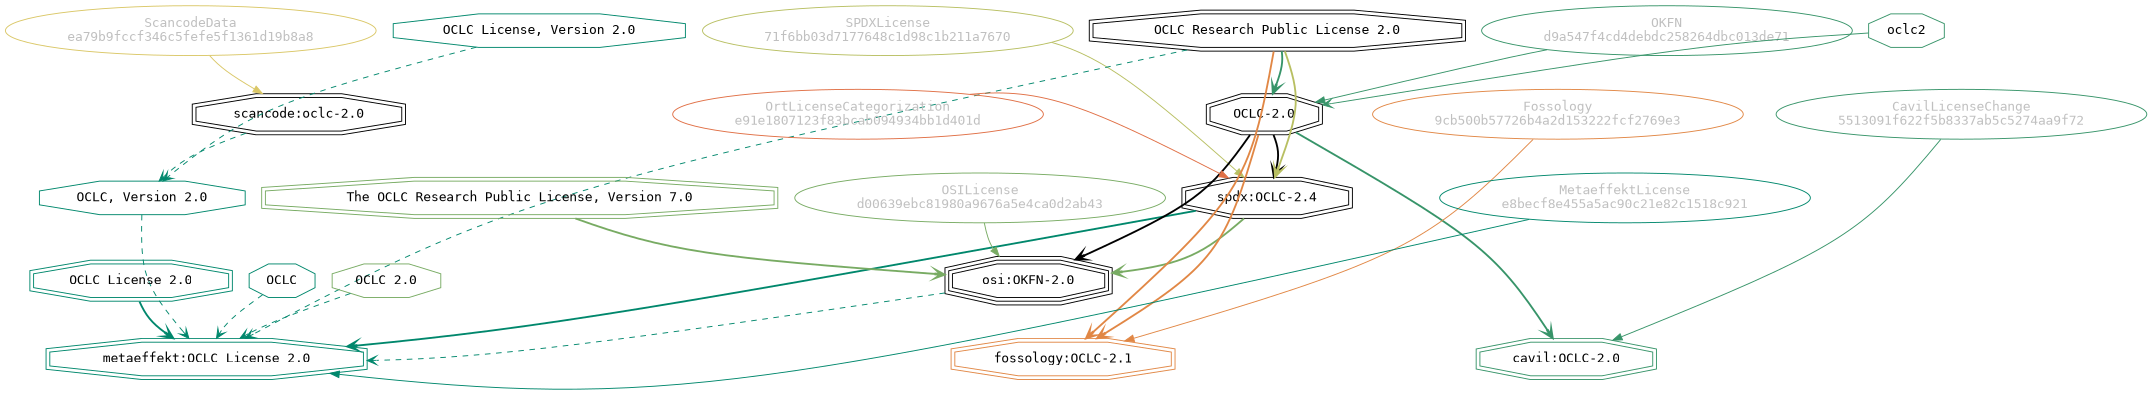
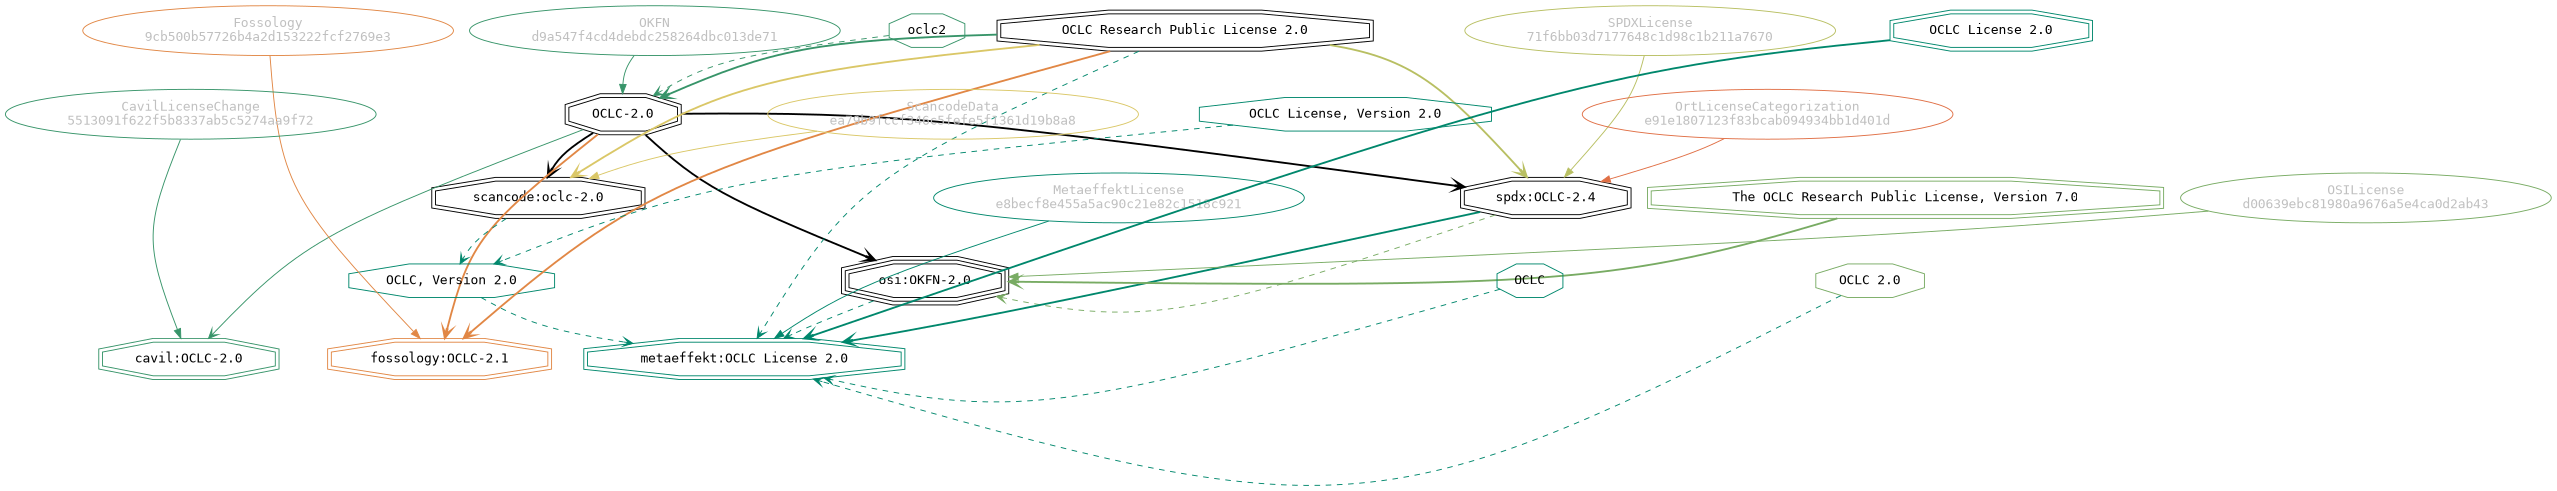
edge "oclc2" -> "OCLC-2.0": style solid -> dashed
edge "OCLC Research Public License 2.0" -> "scancode:oclc-2.0": added
edge "OCLC-2.0" -> "scancode:oclc-2.0": added
edge "OCLC-2.0" -> "cavil:OCLC-2.0": style bold -> solid
edge "spdx:OCLC-2.4" -> "osi:OKFN-2.0": style bold -> dashed
